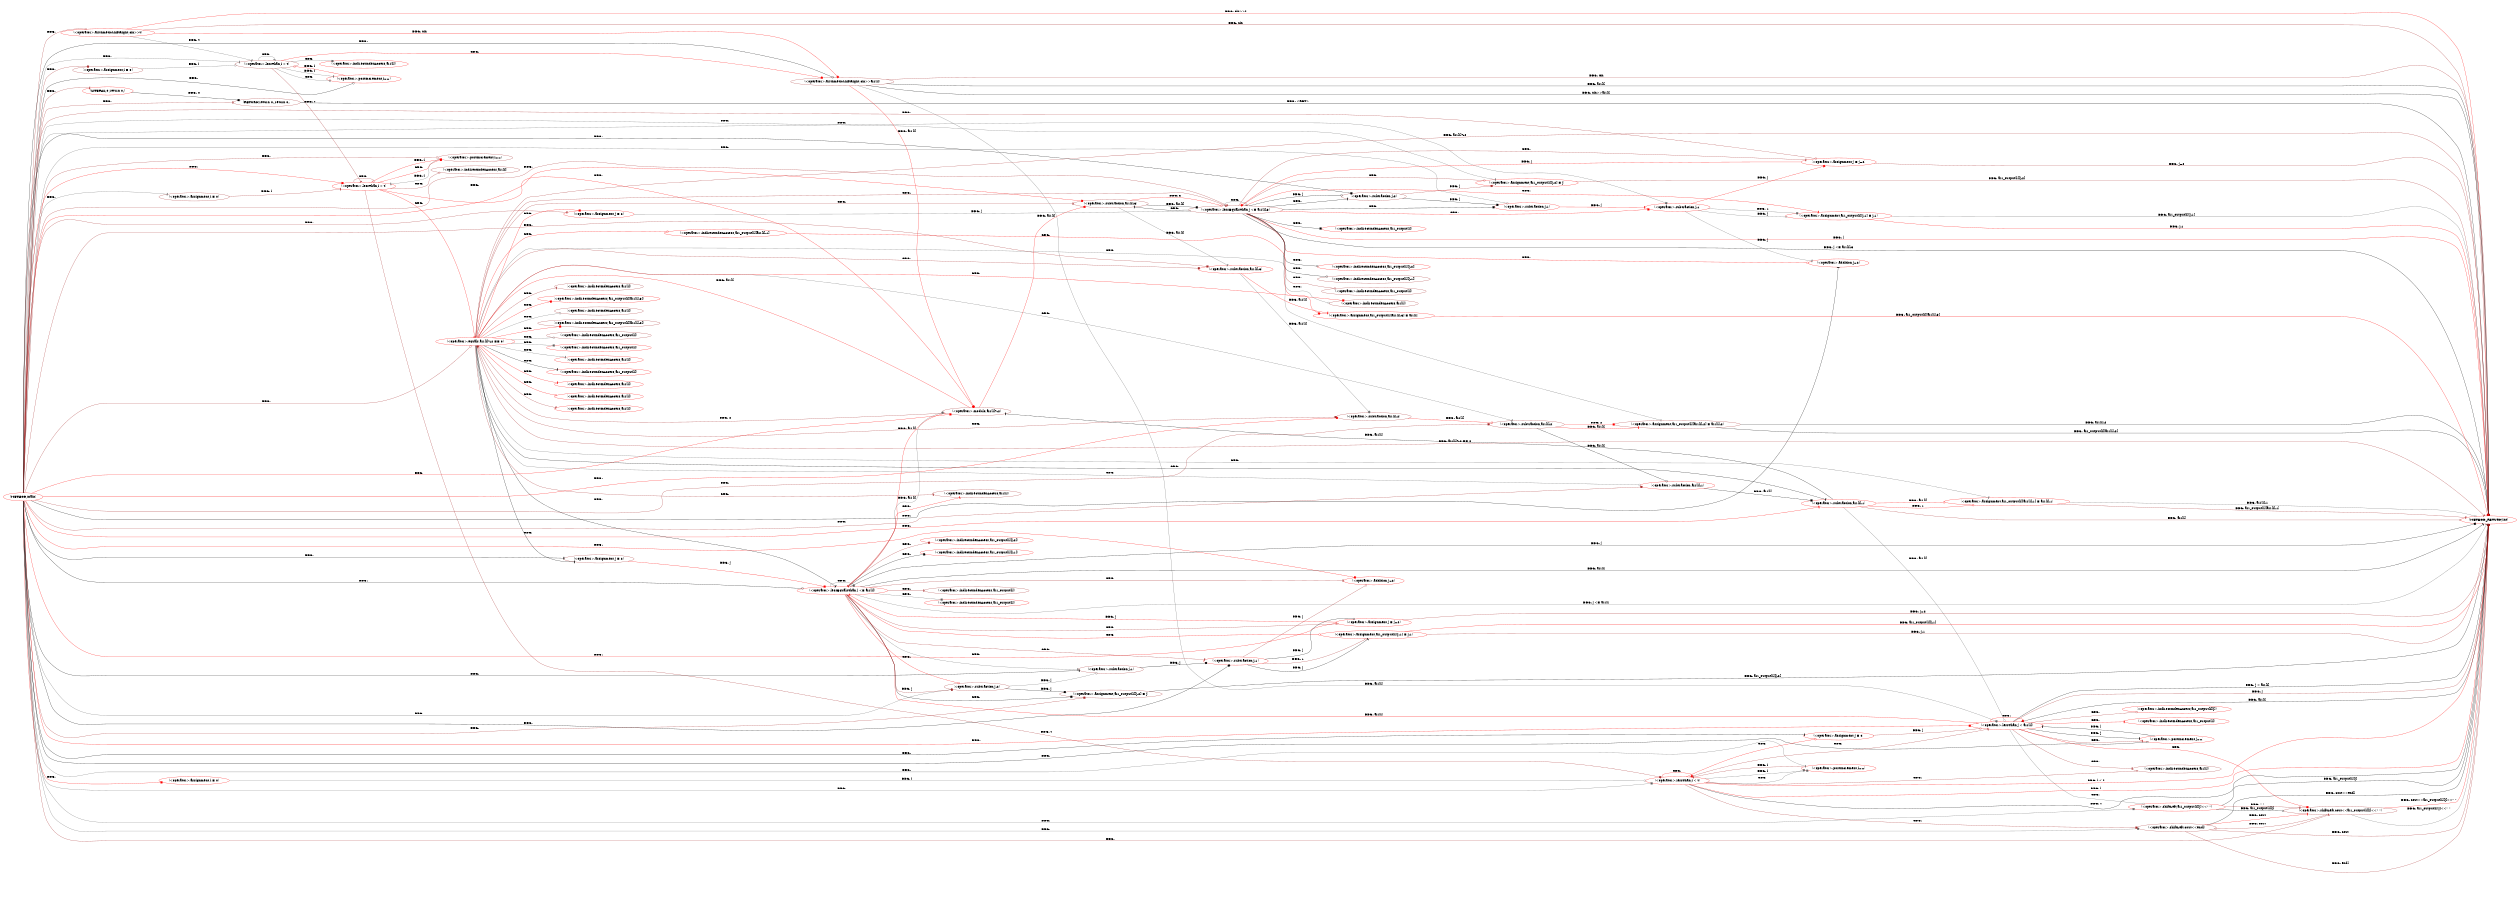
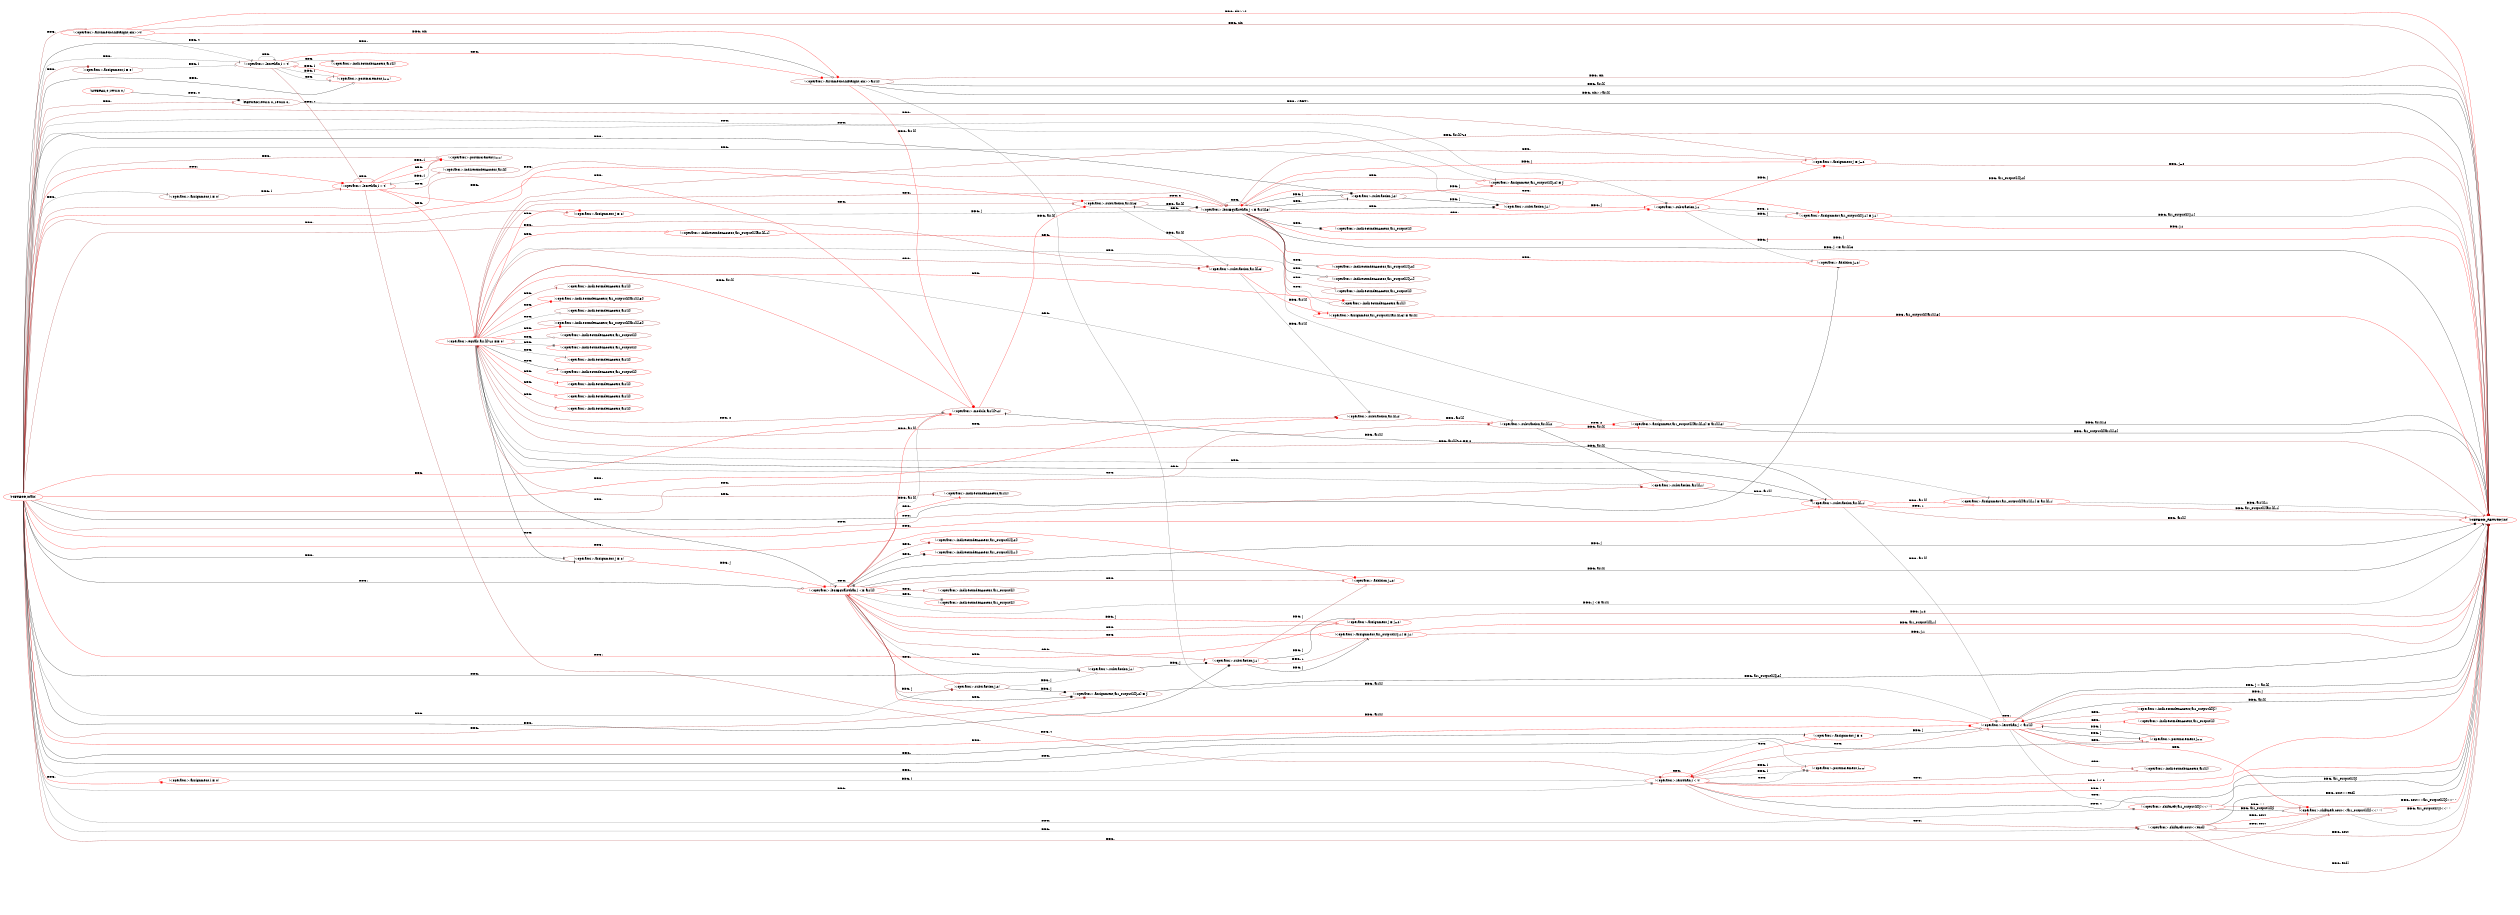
edge "(METHOD,main)" -> "(LITERAL,0,return 0;)": removed, label "DDG:"
edge "(METHOD,main)" -> "(<operator>.equals,arr[i]%2 == 0)": removed, label "DDG:"
edge "(<operator>.assignment,j = 0)" -> "(<operator>.lessThan,j < arr[i])": color brown -> black
